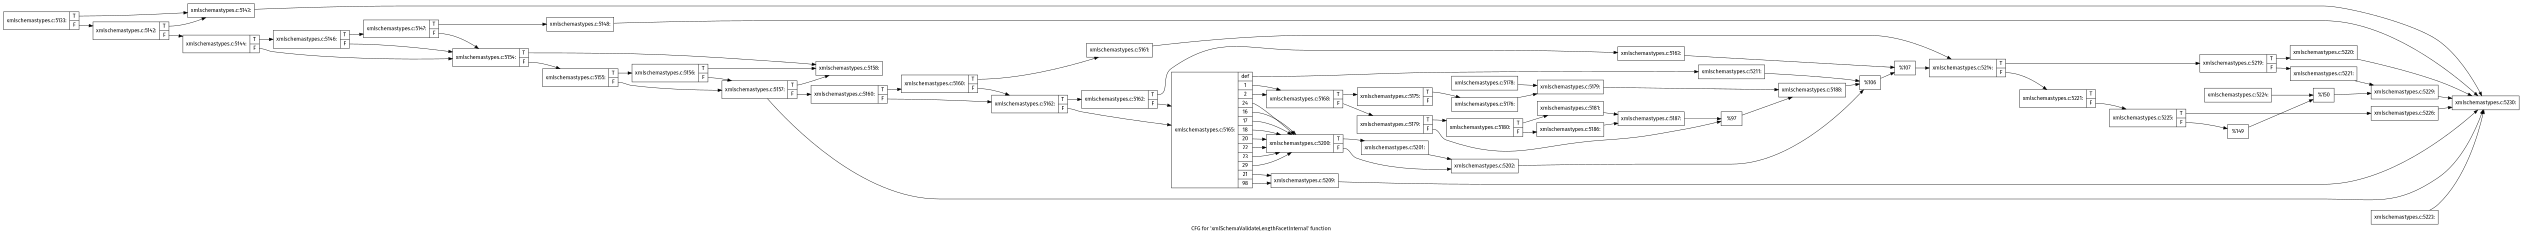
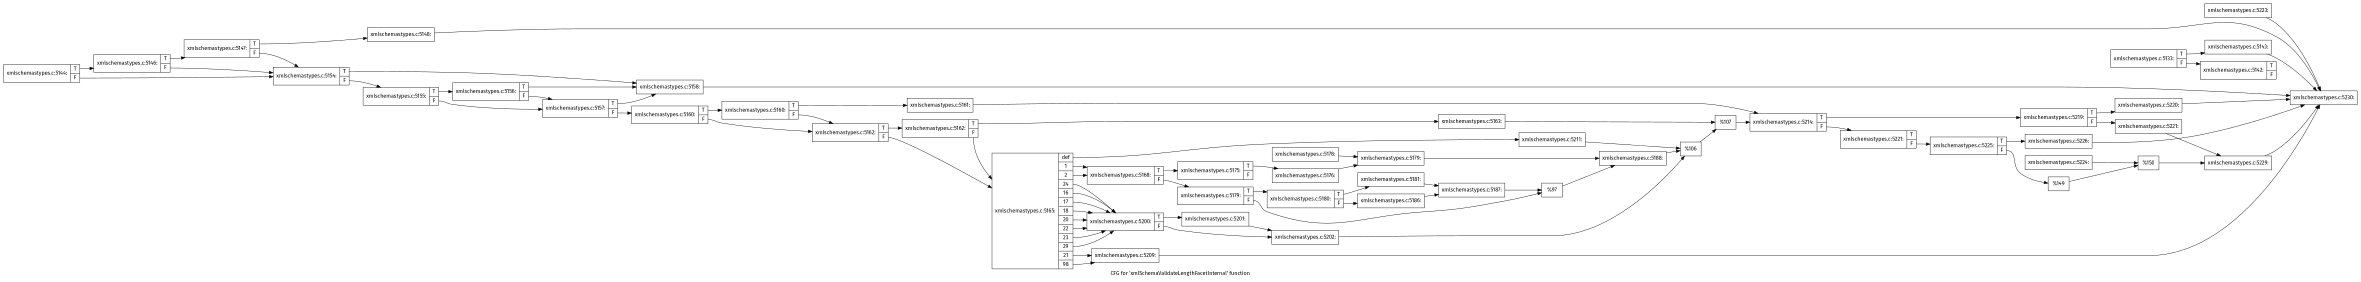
edge "xmlschemastypes.c:5142:" -> "xmlschemastypes.c:5143:": removed
edge "xmlschemastypes.c:5142:" -> "xmlschemastypes.c:5144:": removed
edge "xmlschemastypes.c:5157:" -> "xmlschemastypes.c:5230:": now "xmlschemastypes.c:5158:" -> "xmlschemastypes.c:5230:"
